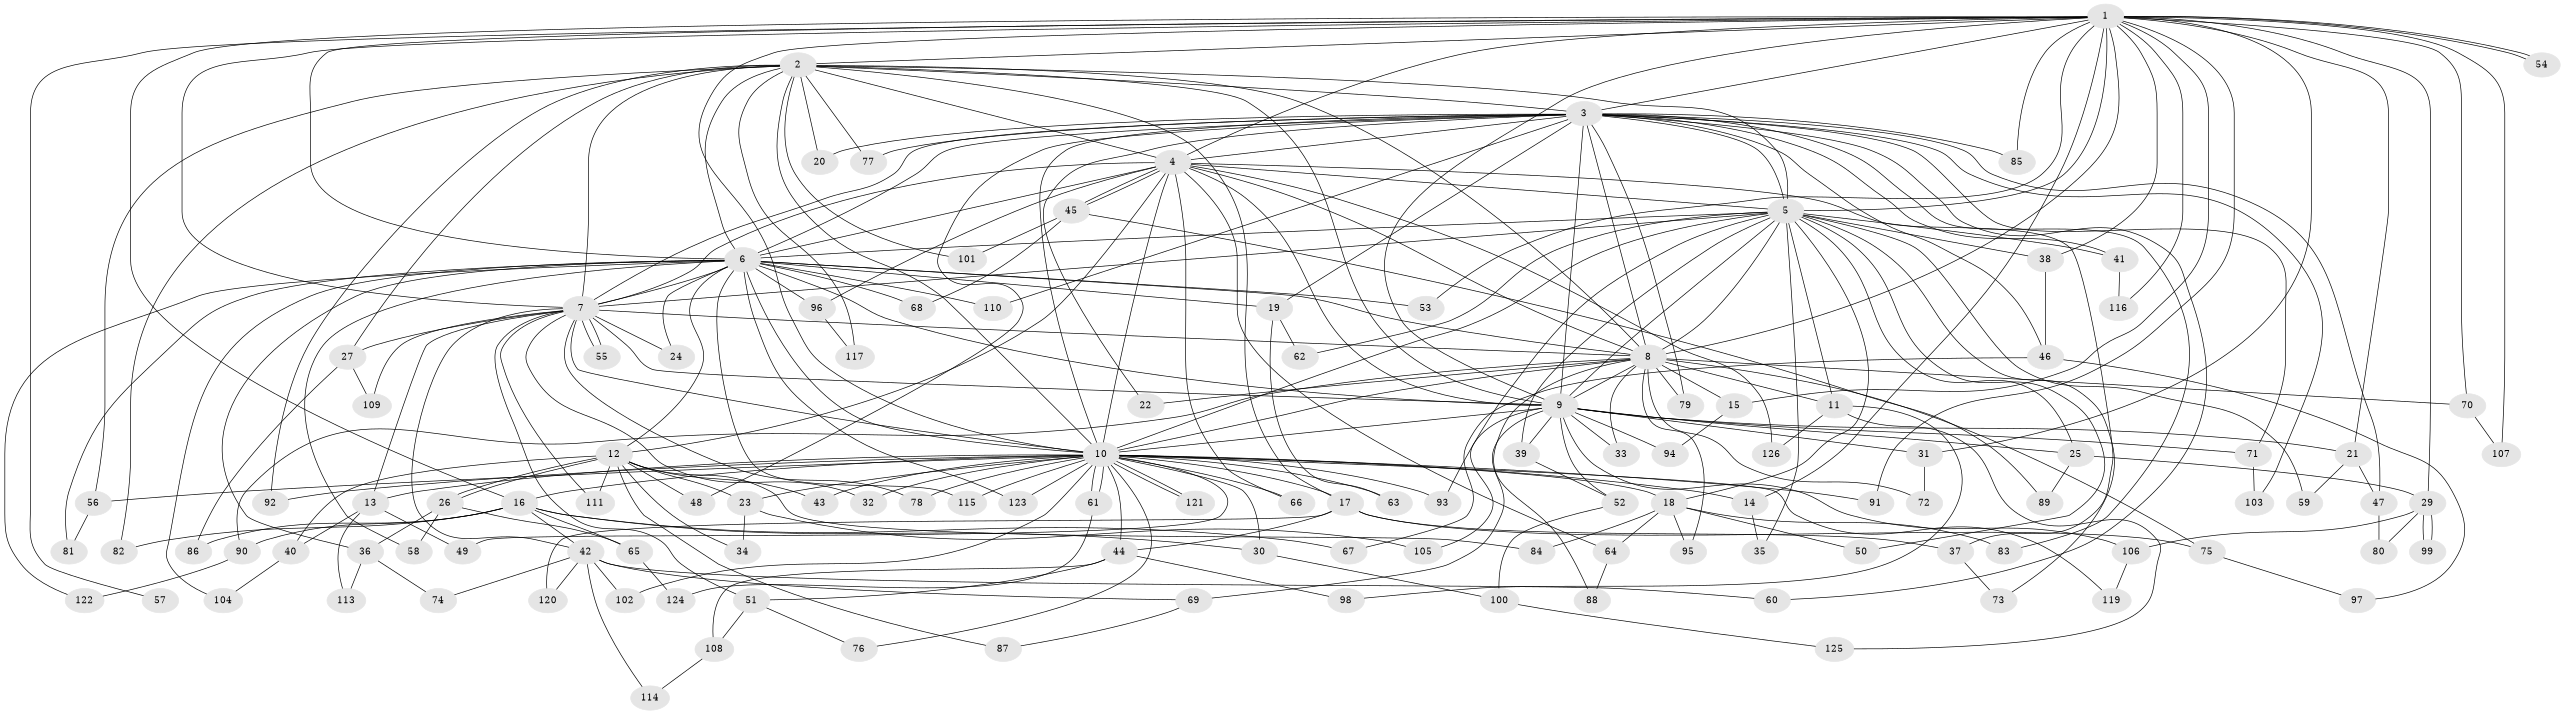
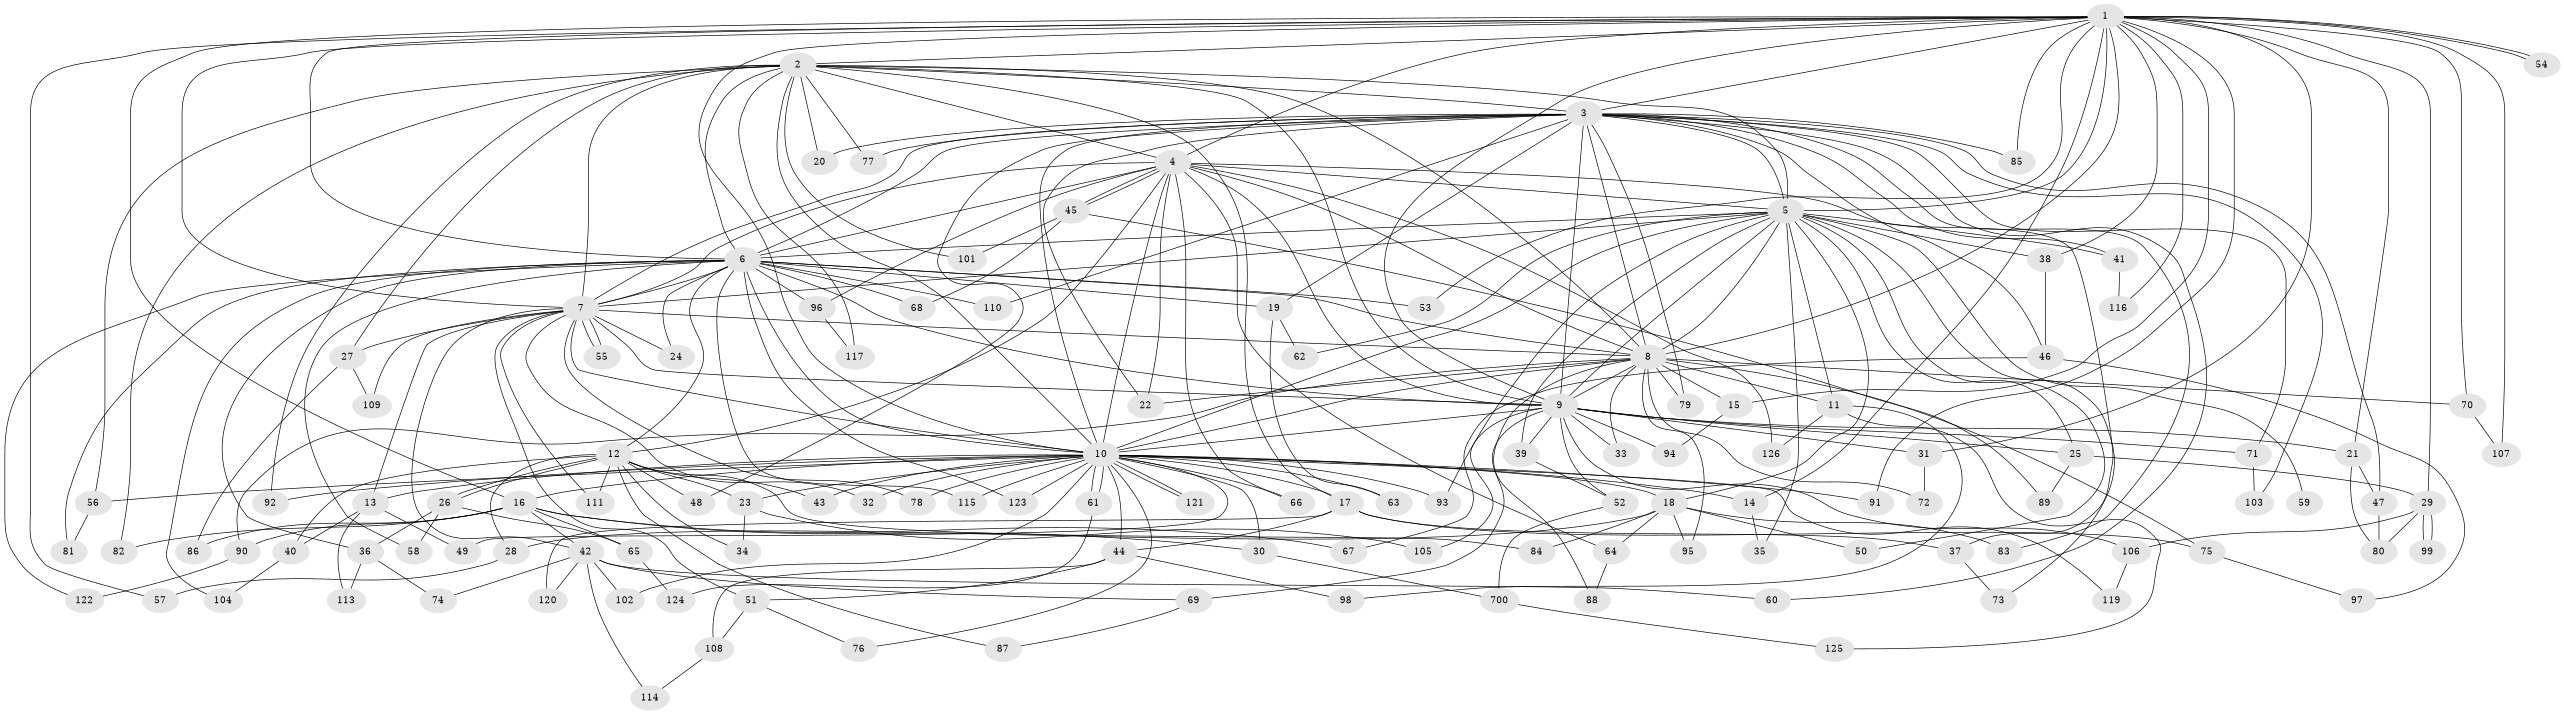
edge "3" -- "4": now "22" -- "4"
edge "21" -- "59": now "21" -- "80"
node "28": added
node "100": label "100" -> "700"
